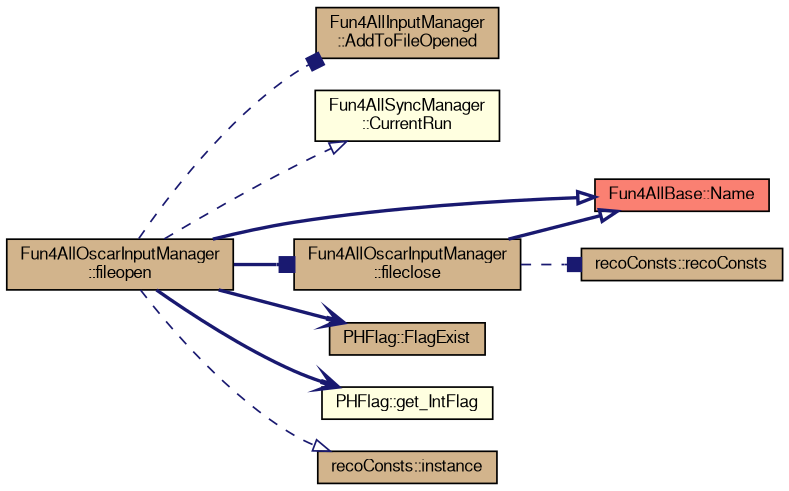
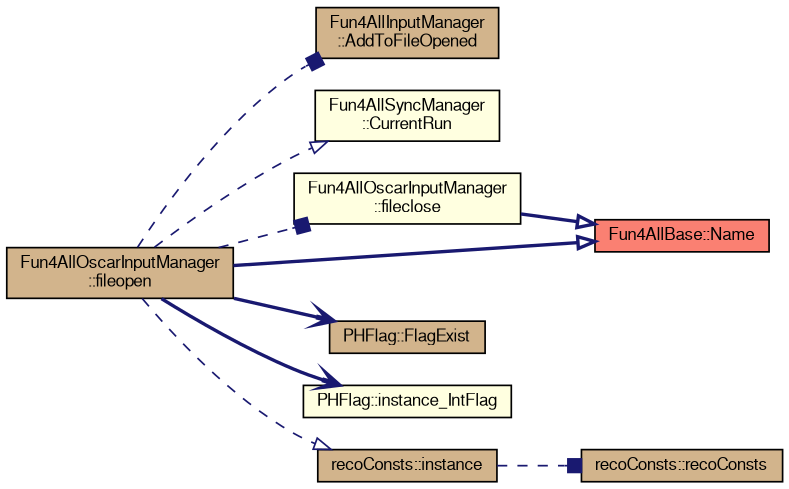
edge "Fun4AllOscarInputManager ::fileopen" -> "Fun4AllOscarInputManager ::fileclose": style bold -> dashed
node "Fun4AllOscarInputManager ::fileclose": fillcolor tan -> lightyellow
edge "Fun4AllOscarInputManager ::fileclose" -> "recoConsts::recoConsts": now "recoConsts::instance" -> "recoConsts::recoConsts"
node "PHFlag::get_IntFlag": label "PHFlag::get_IntFlag" -> "PHFlag::instance_IntFlag"
